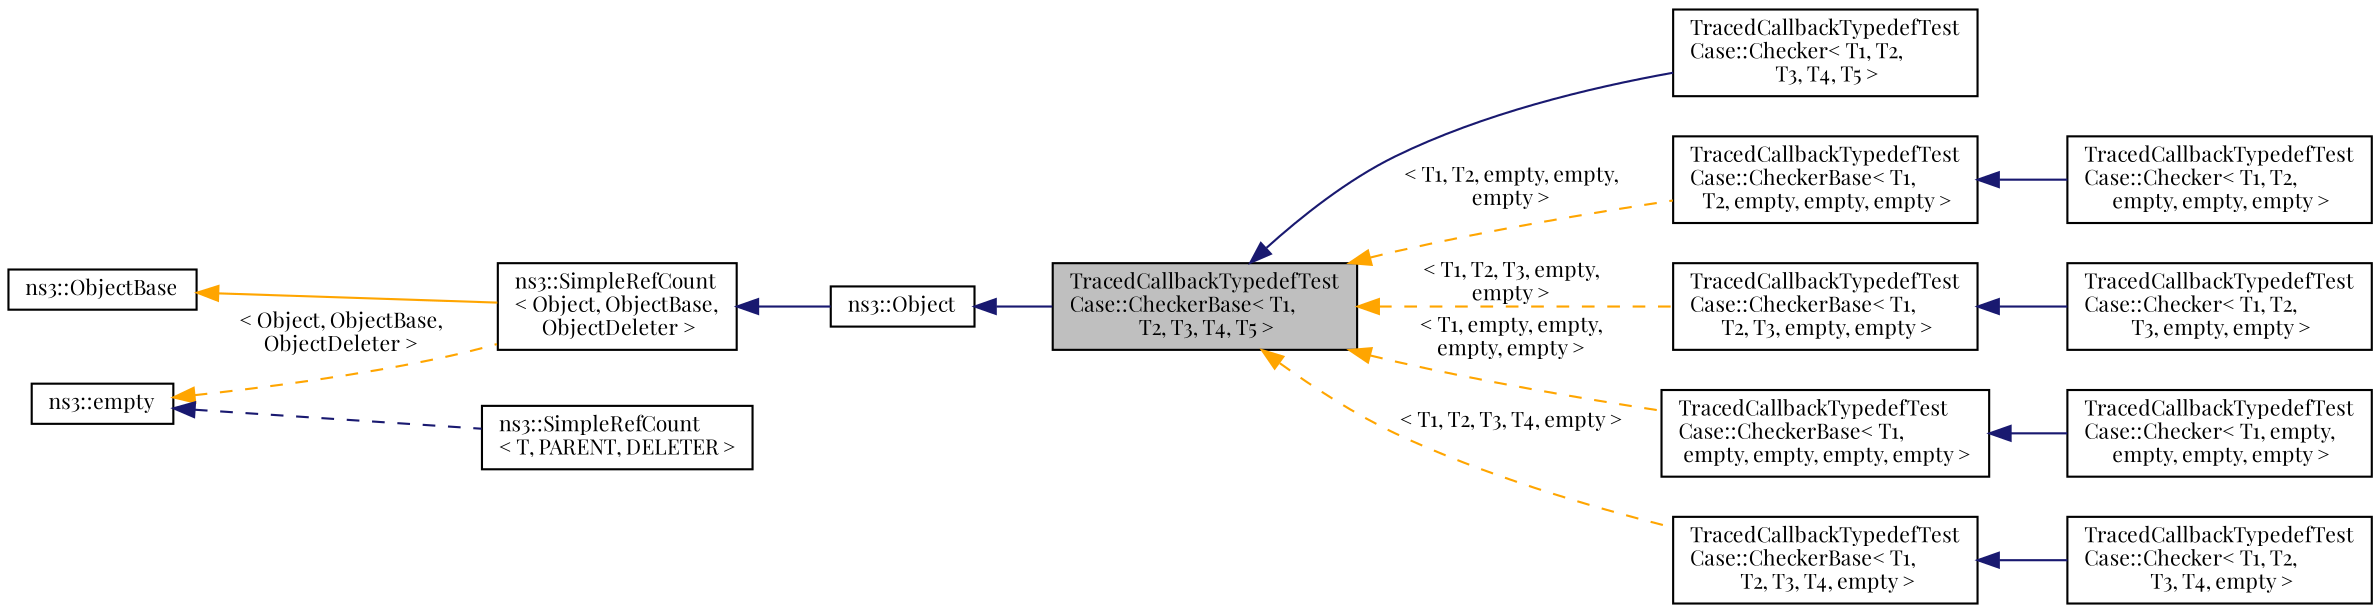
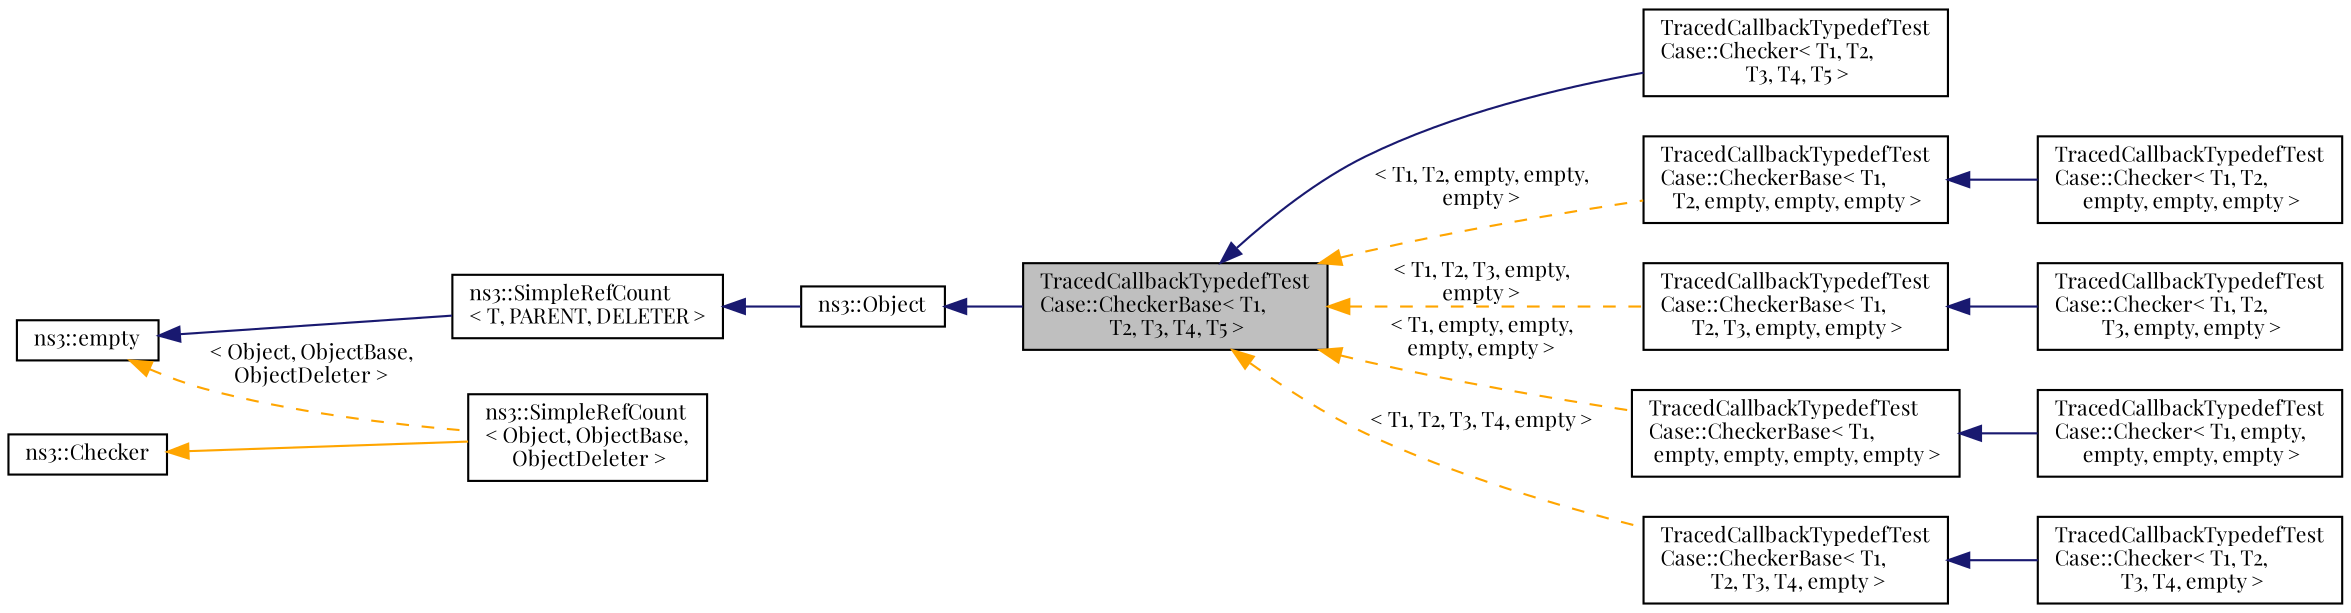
node "ns3::ObjectBase": label "ns3::ObjectBase" -> "ns3::Checker"
edge "ns3::Object" -> "ns3::SimpleRefCount < Object, ObjectBase, ObjectDeleter >": now "ns3::Object" -> "ns3::SimpleRefCount < T, PARENT, DELETER >"
edge "ns3::SimpleRefCount < T, PARENT, DELETER >" -> "ns3::empty": style dashed -> solid
